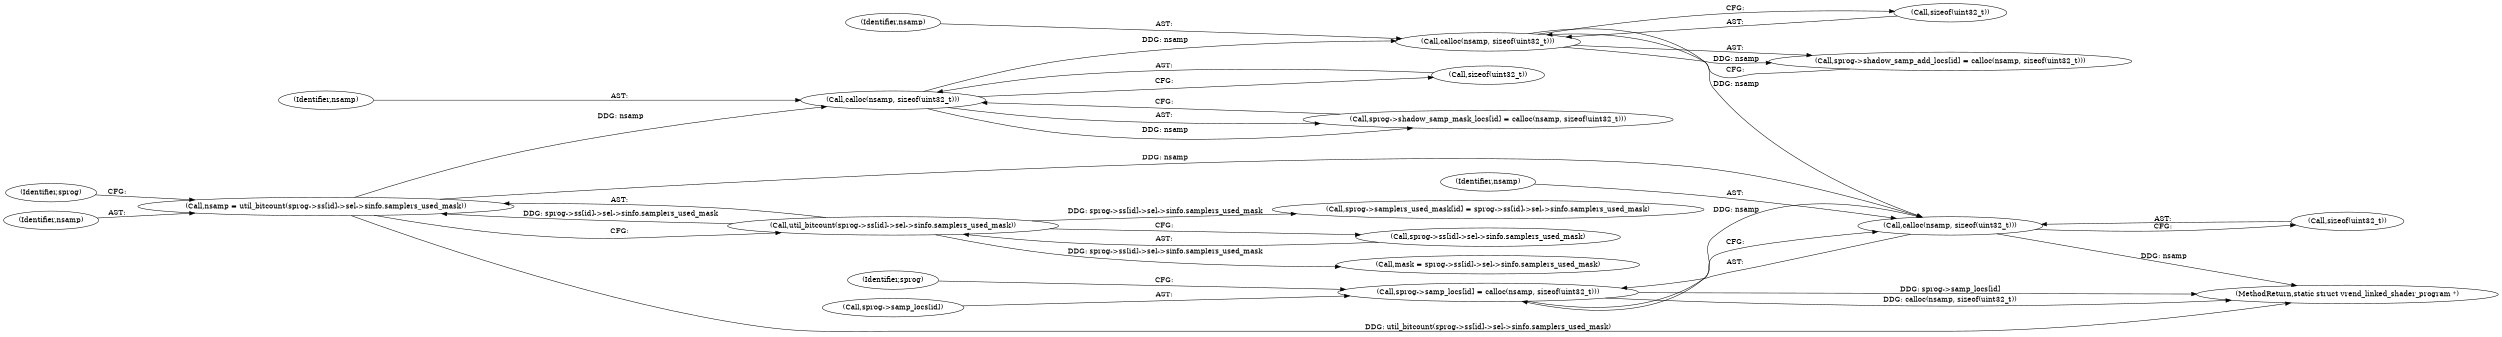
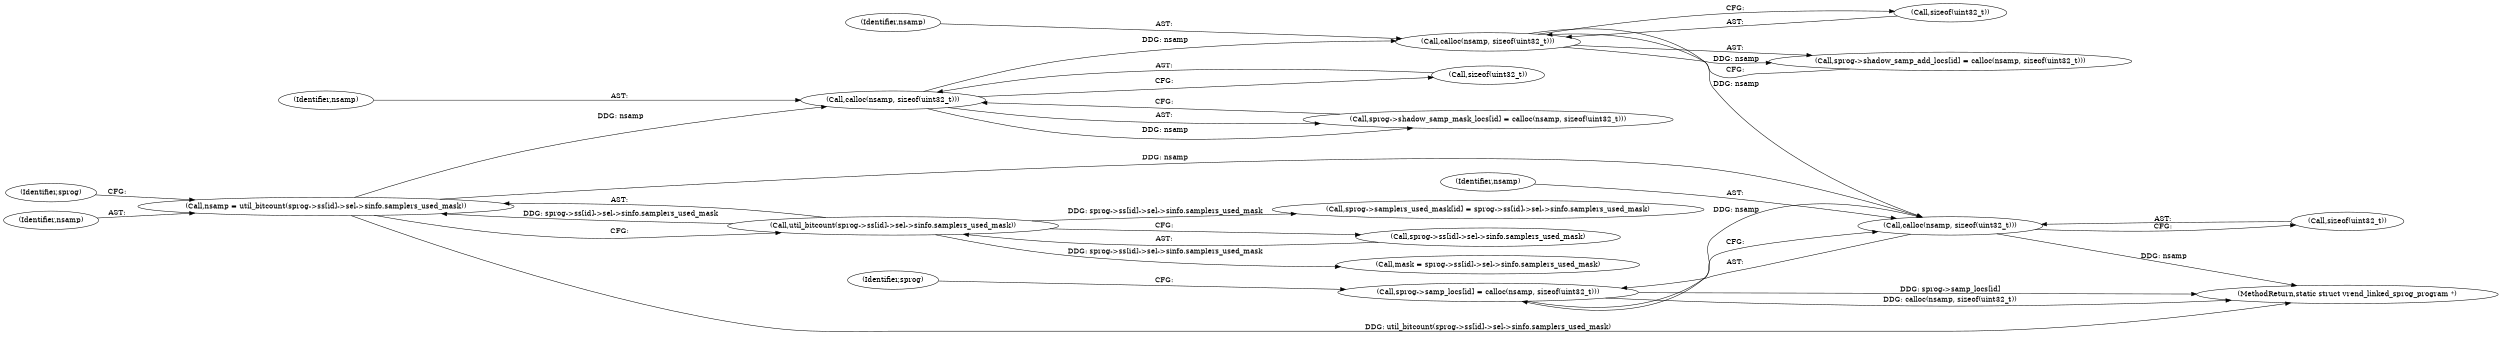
node "(MethodReturn,static struct vrend_linked_shader_program *)": label "(MethodReturn,static struct vrend_linked_shader_program *)" -> "(MethodReturn,static struct vrend_linked_sprog_program *)"
node "(Call,sprog->samp_locs[id])": removed
